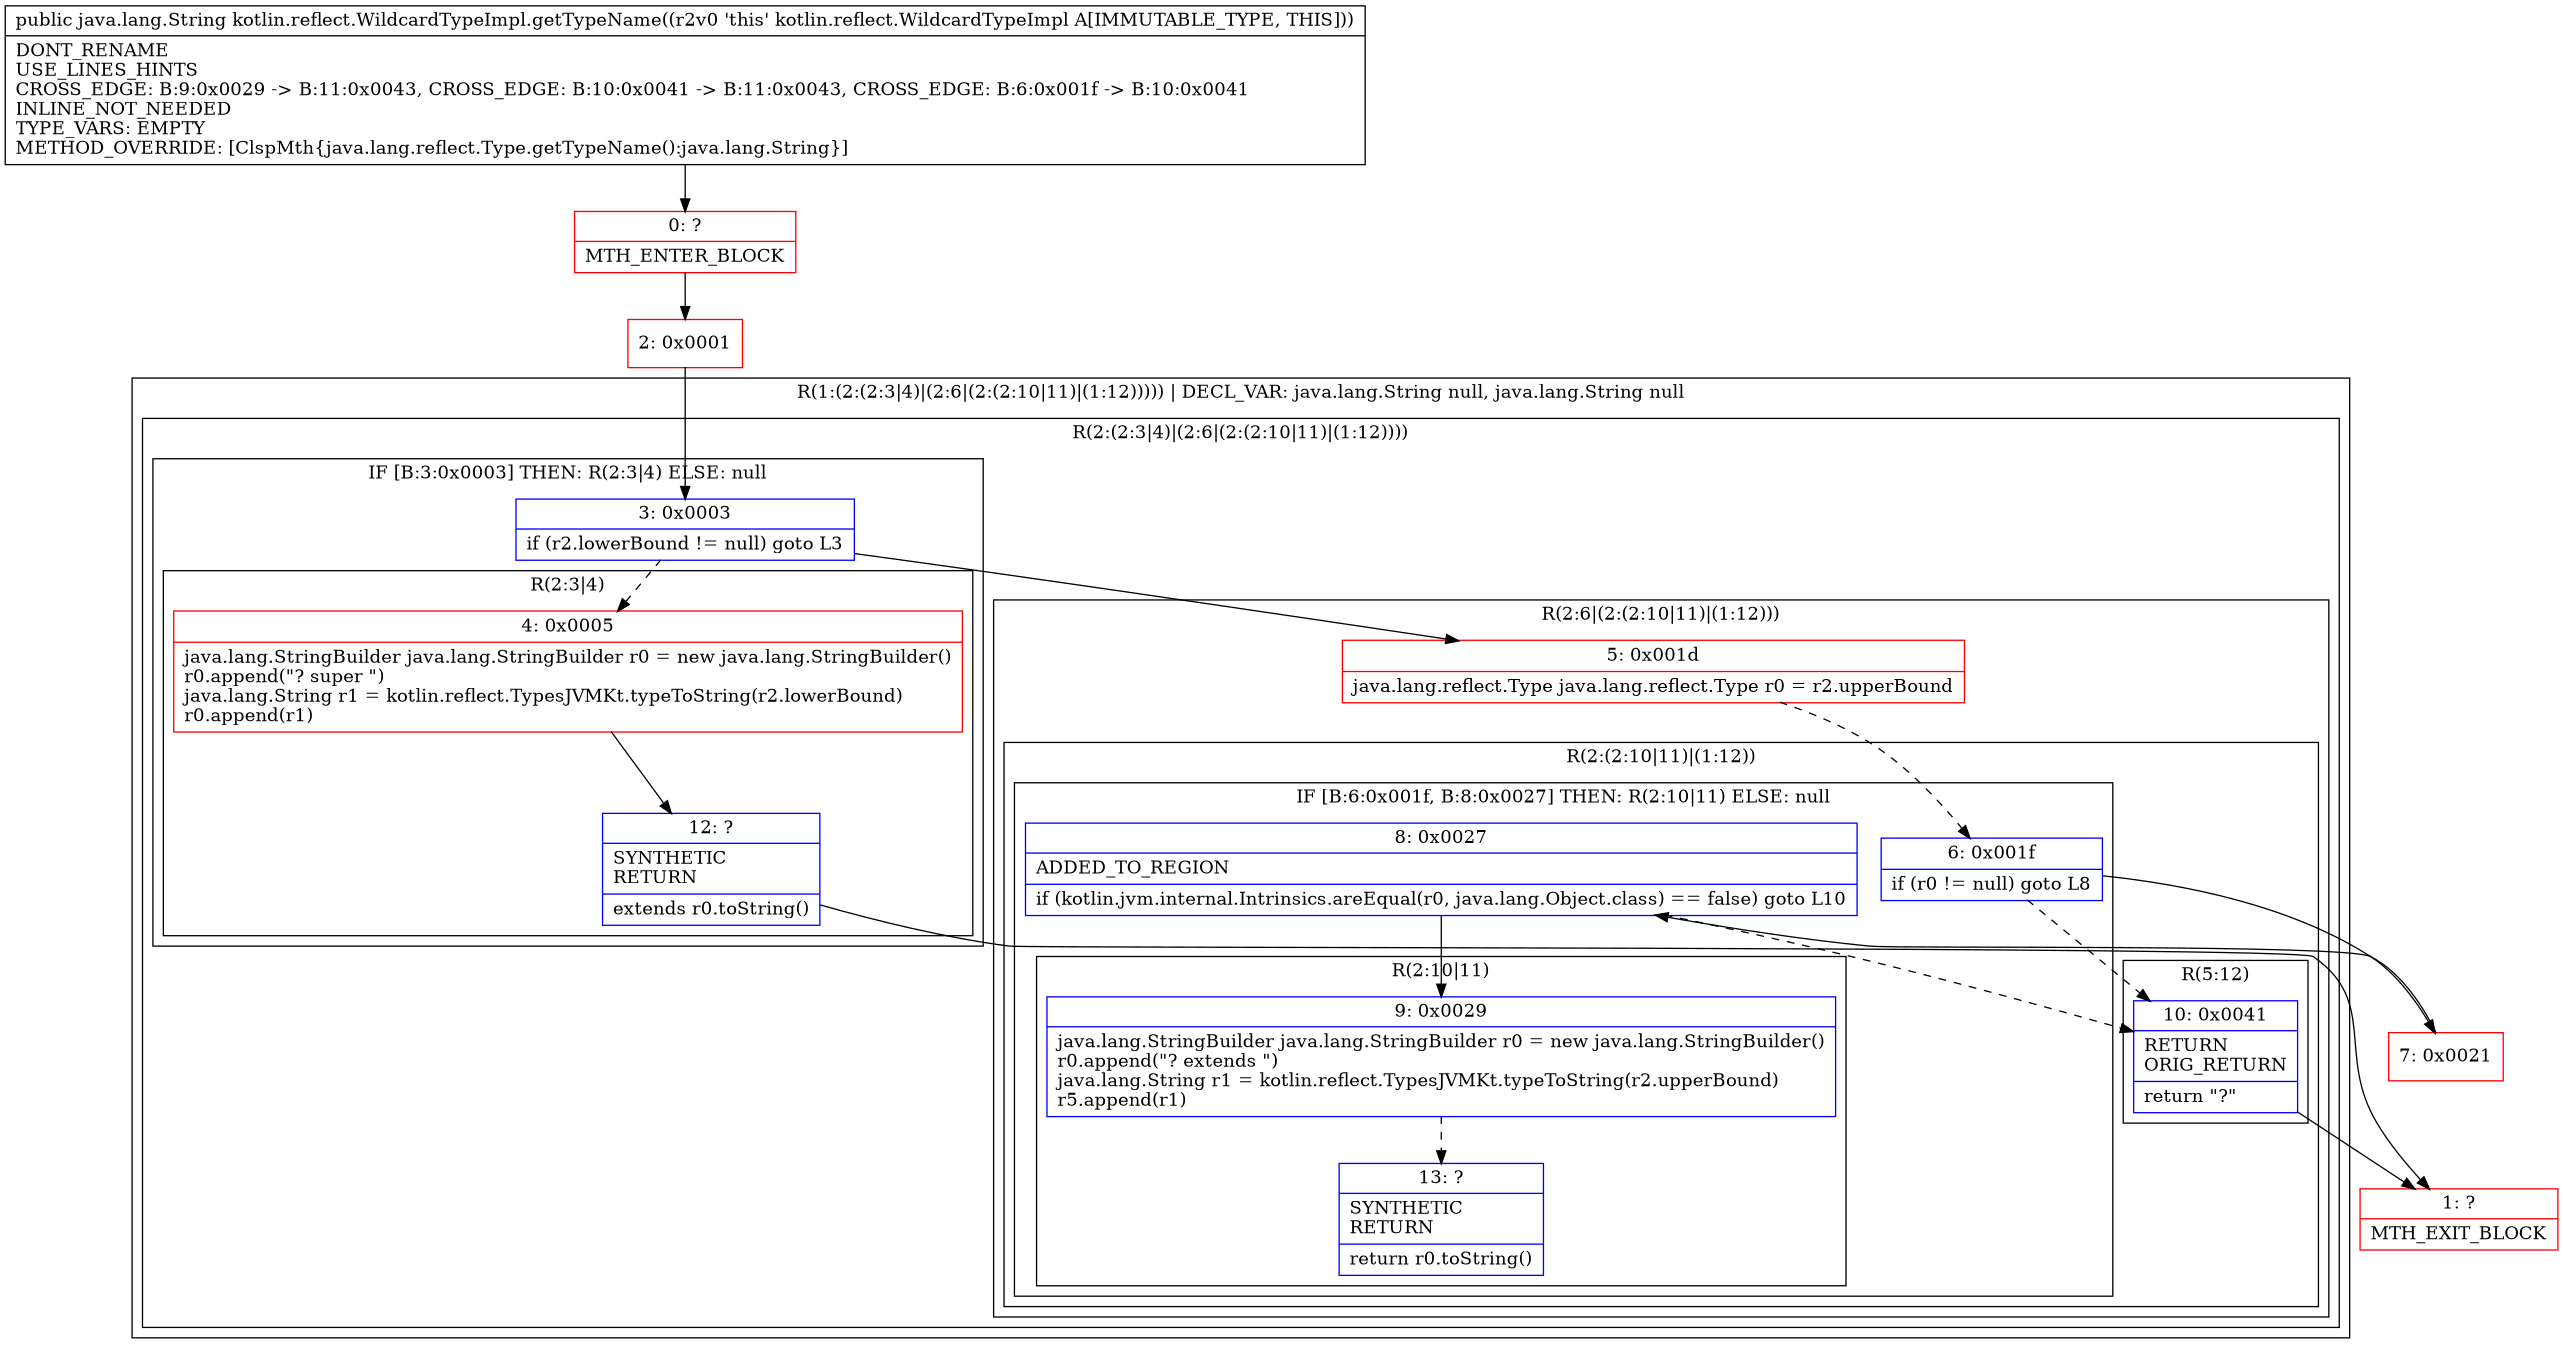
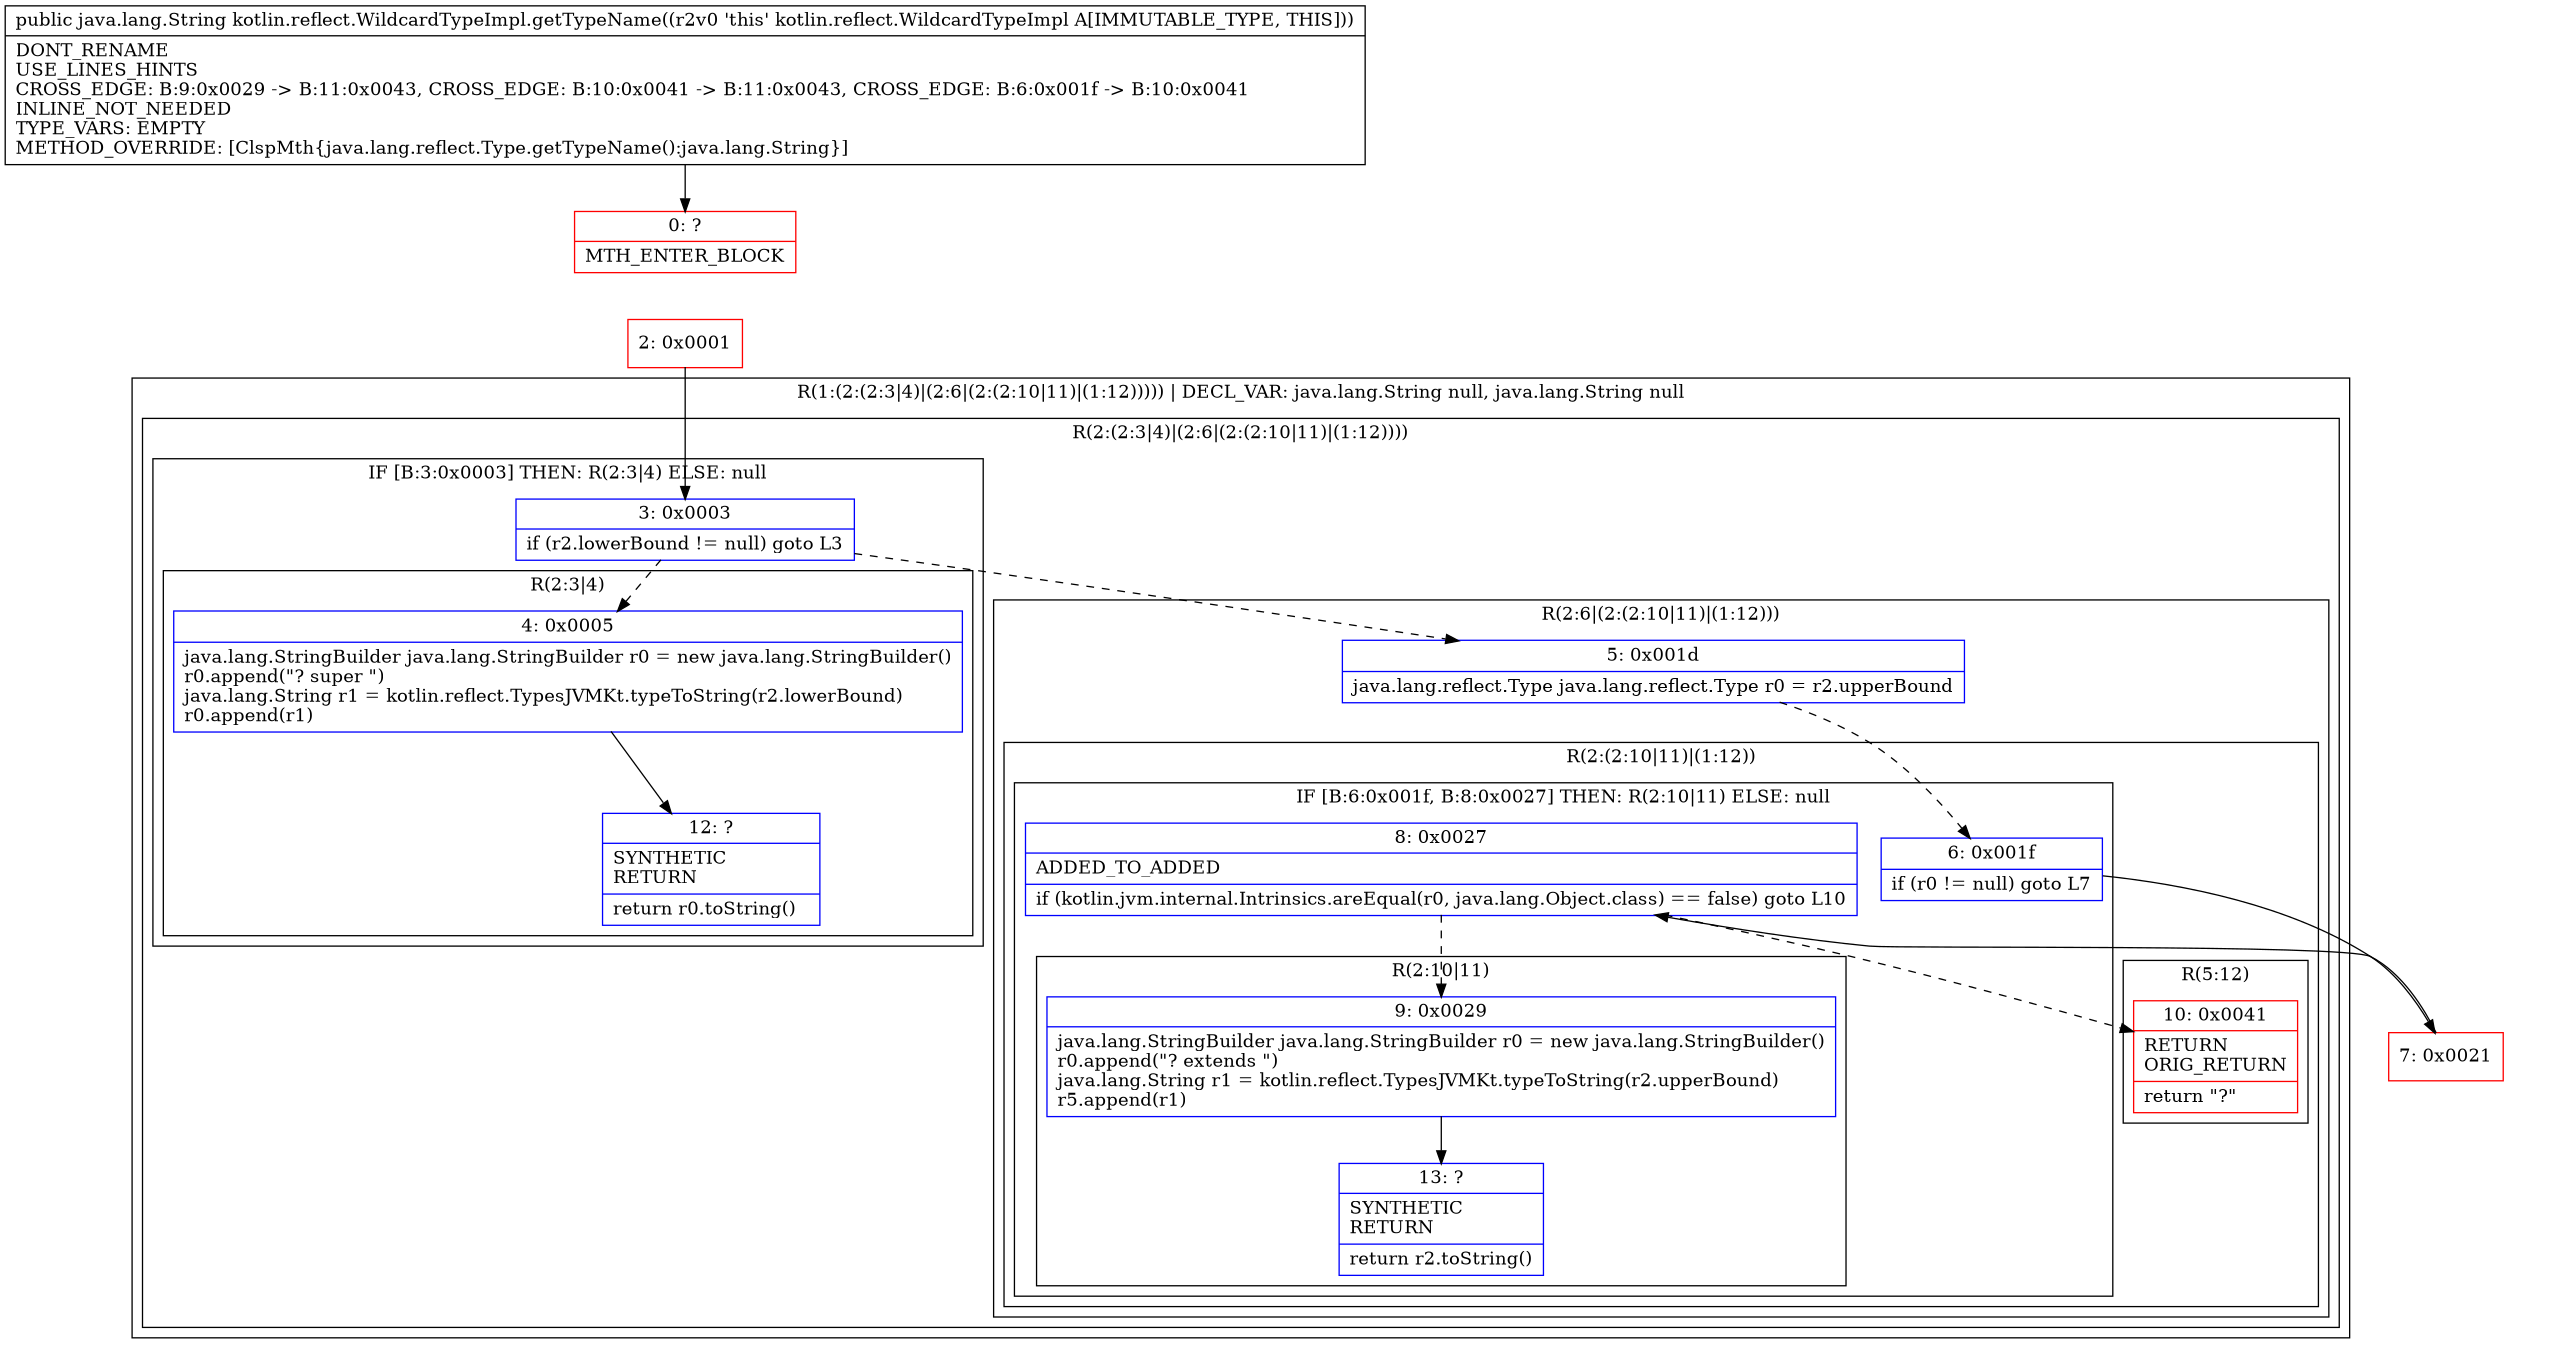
edge "0: ?" -> "2: 0x0001": removed
edge "3: 0x0003" -> "5: 0x001d": style solid -> dashed
node "4: 0x0005": color red -> blue
node "5: 0x001d": color red -> blue
node "8: 0x0027": text "ADDED_TO_REGION" -> "ADDED_TO_ADDED"
node "6: 0x001f": text "if (r0 != null) goto L8" -> "if (r0 != null) goto L7"
node "12: ?": text "extends r0.toString()" -> "return r0.toString()"
edge "8: 0x0027" -> "9: 0x0029": style solid -> dashed
edge "6: 0x001f" -> "10: 0x0041": removed
node "10: 0x0041": color blue -> red
edge "9: 0x0029" -> "13: ?": style dashed -> solid
node "1: ?": removed
node "13: ?": text "return r0.toString()" -> "return r2.toString()"
